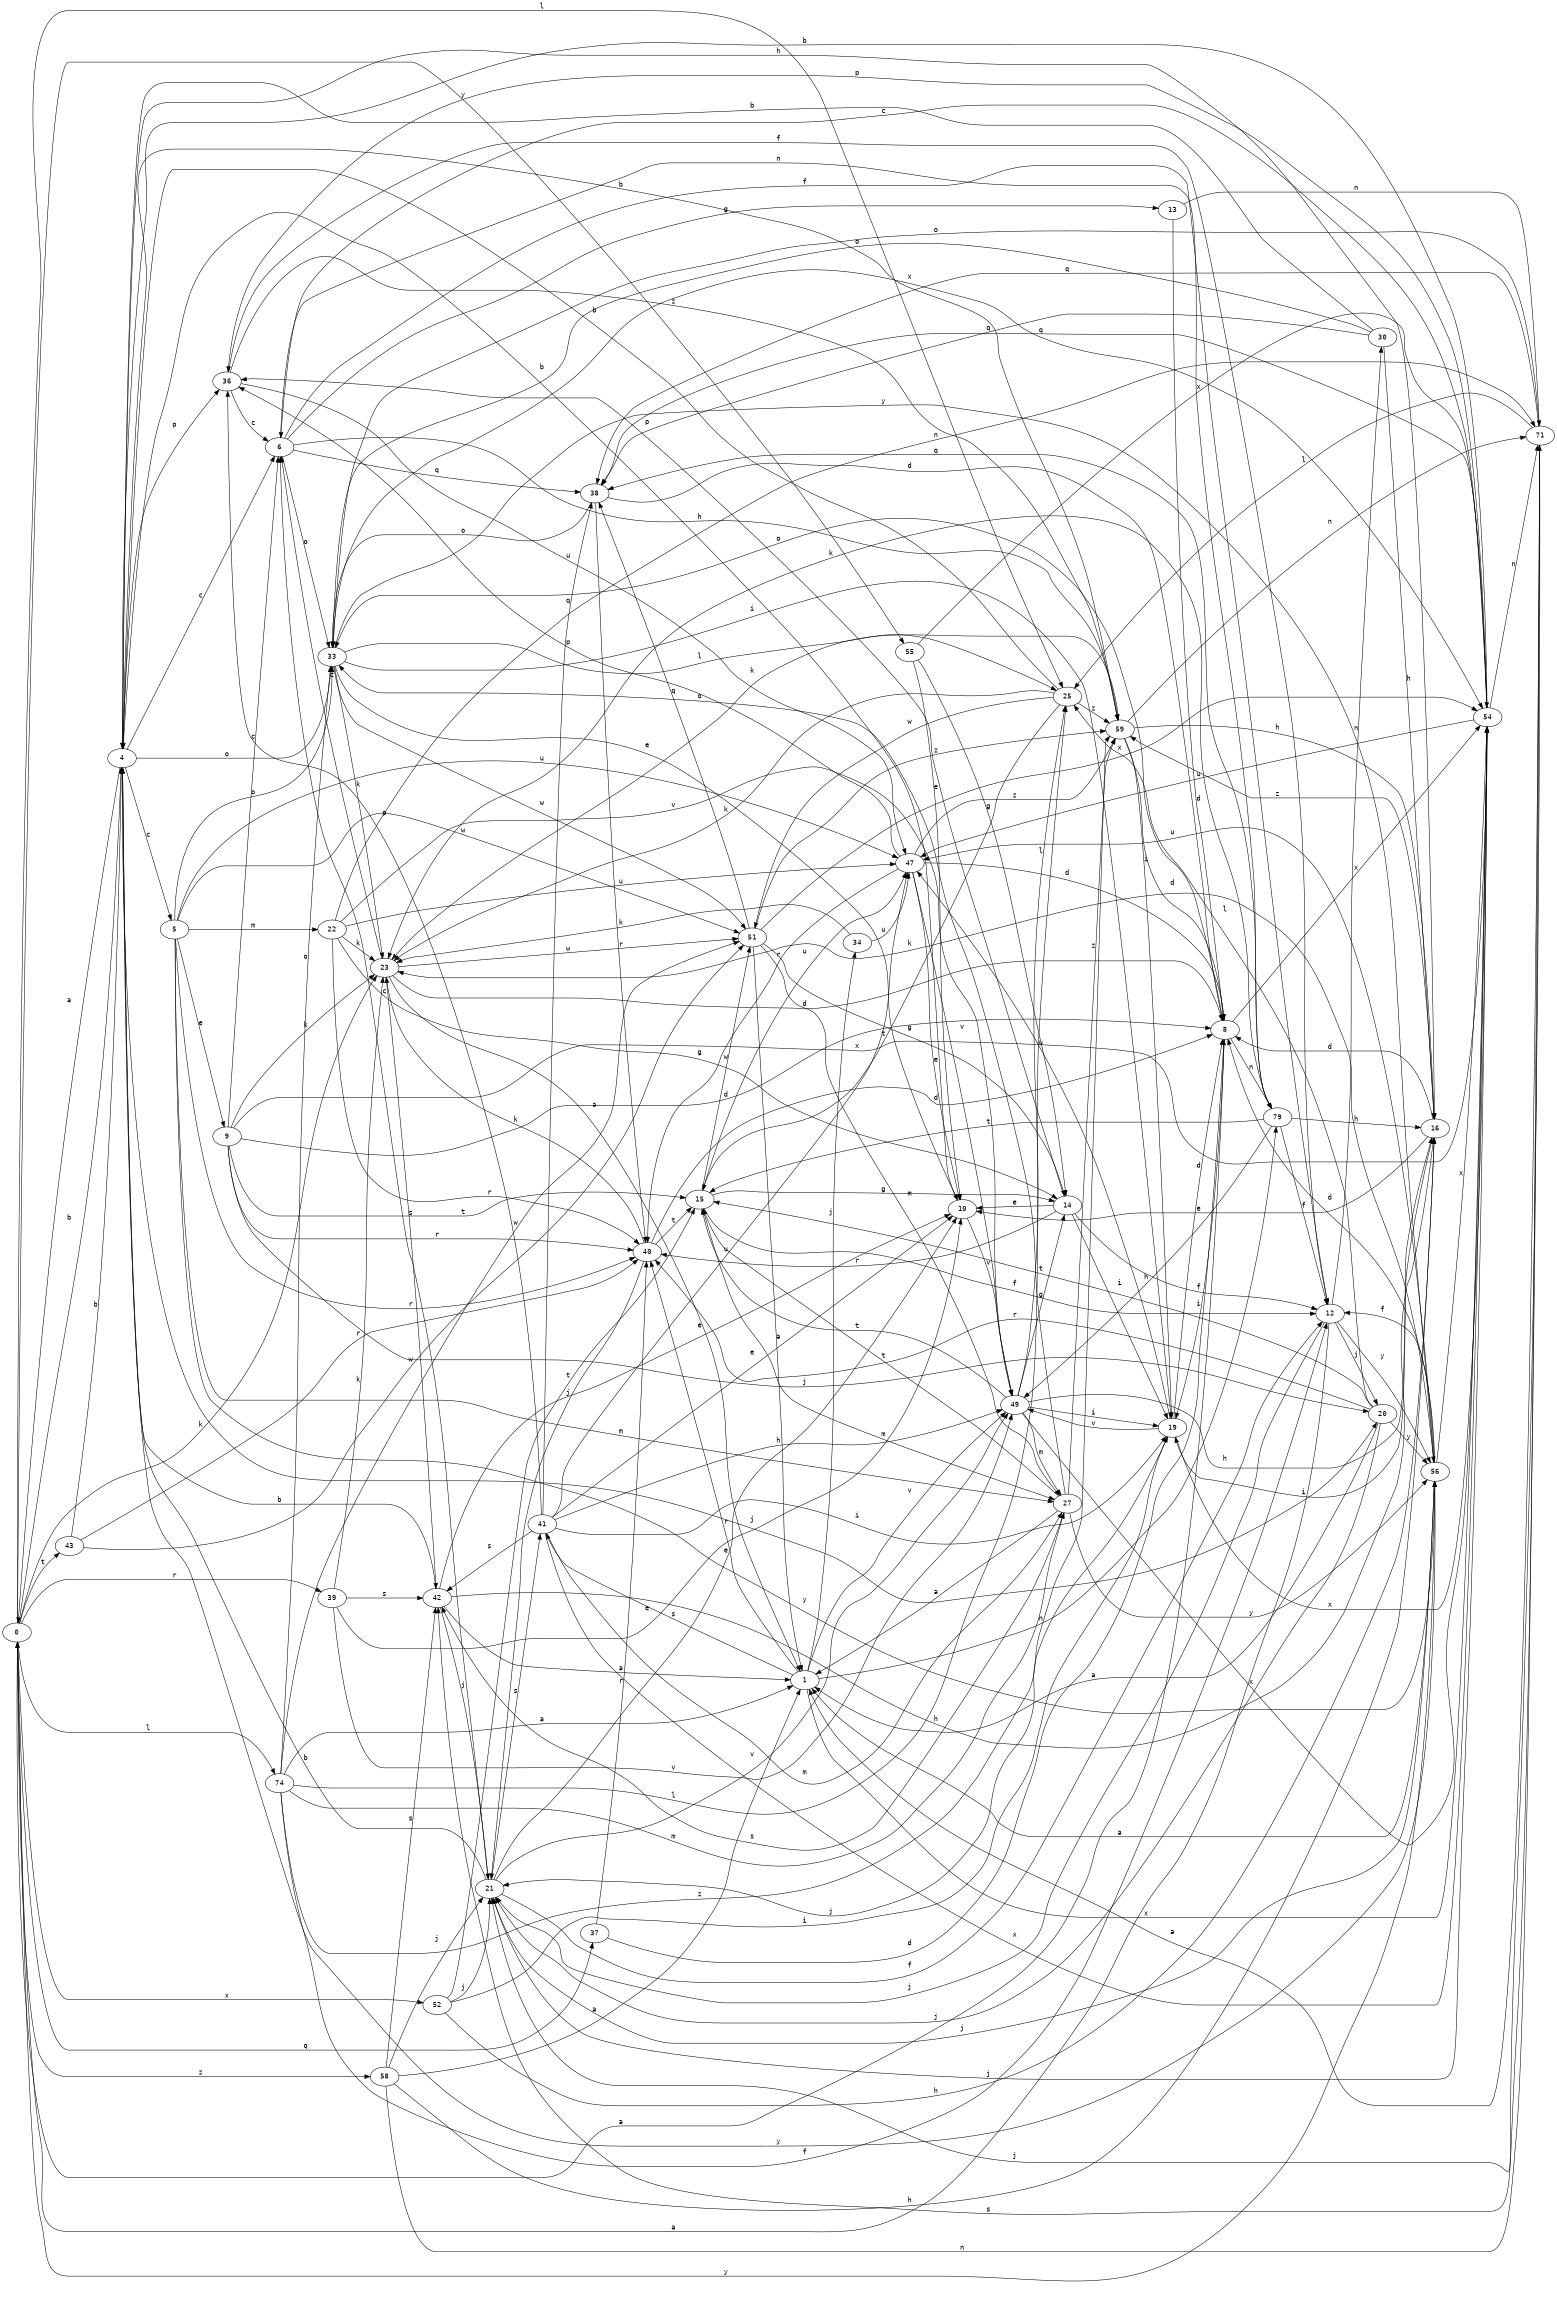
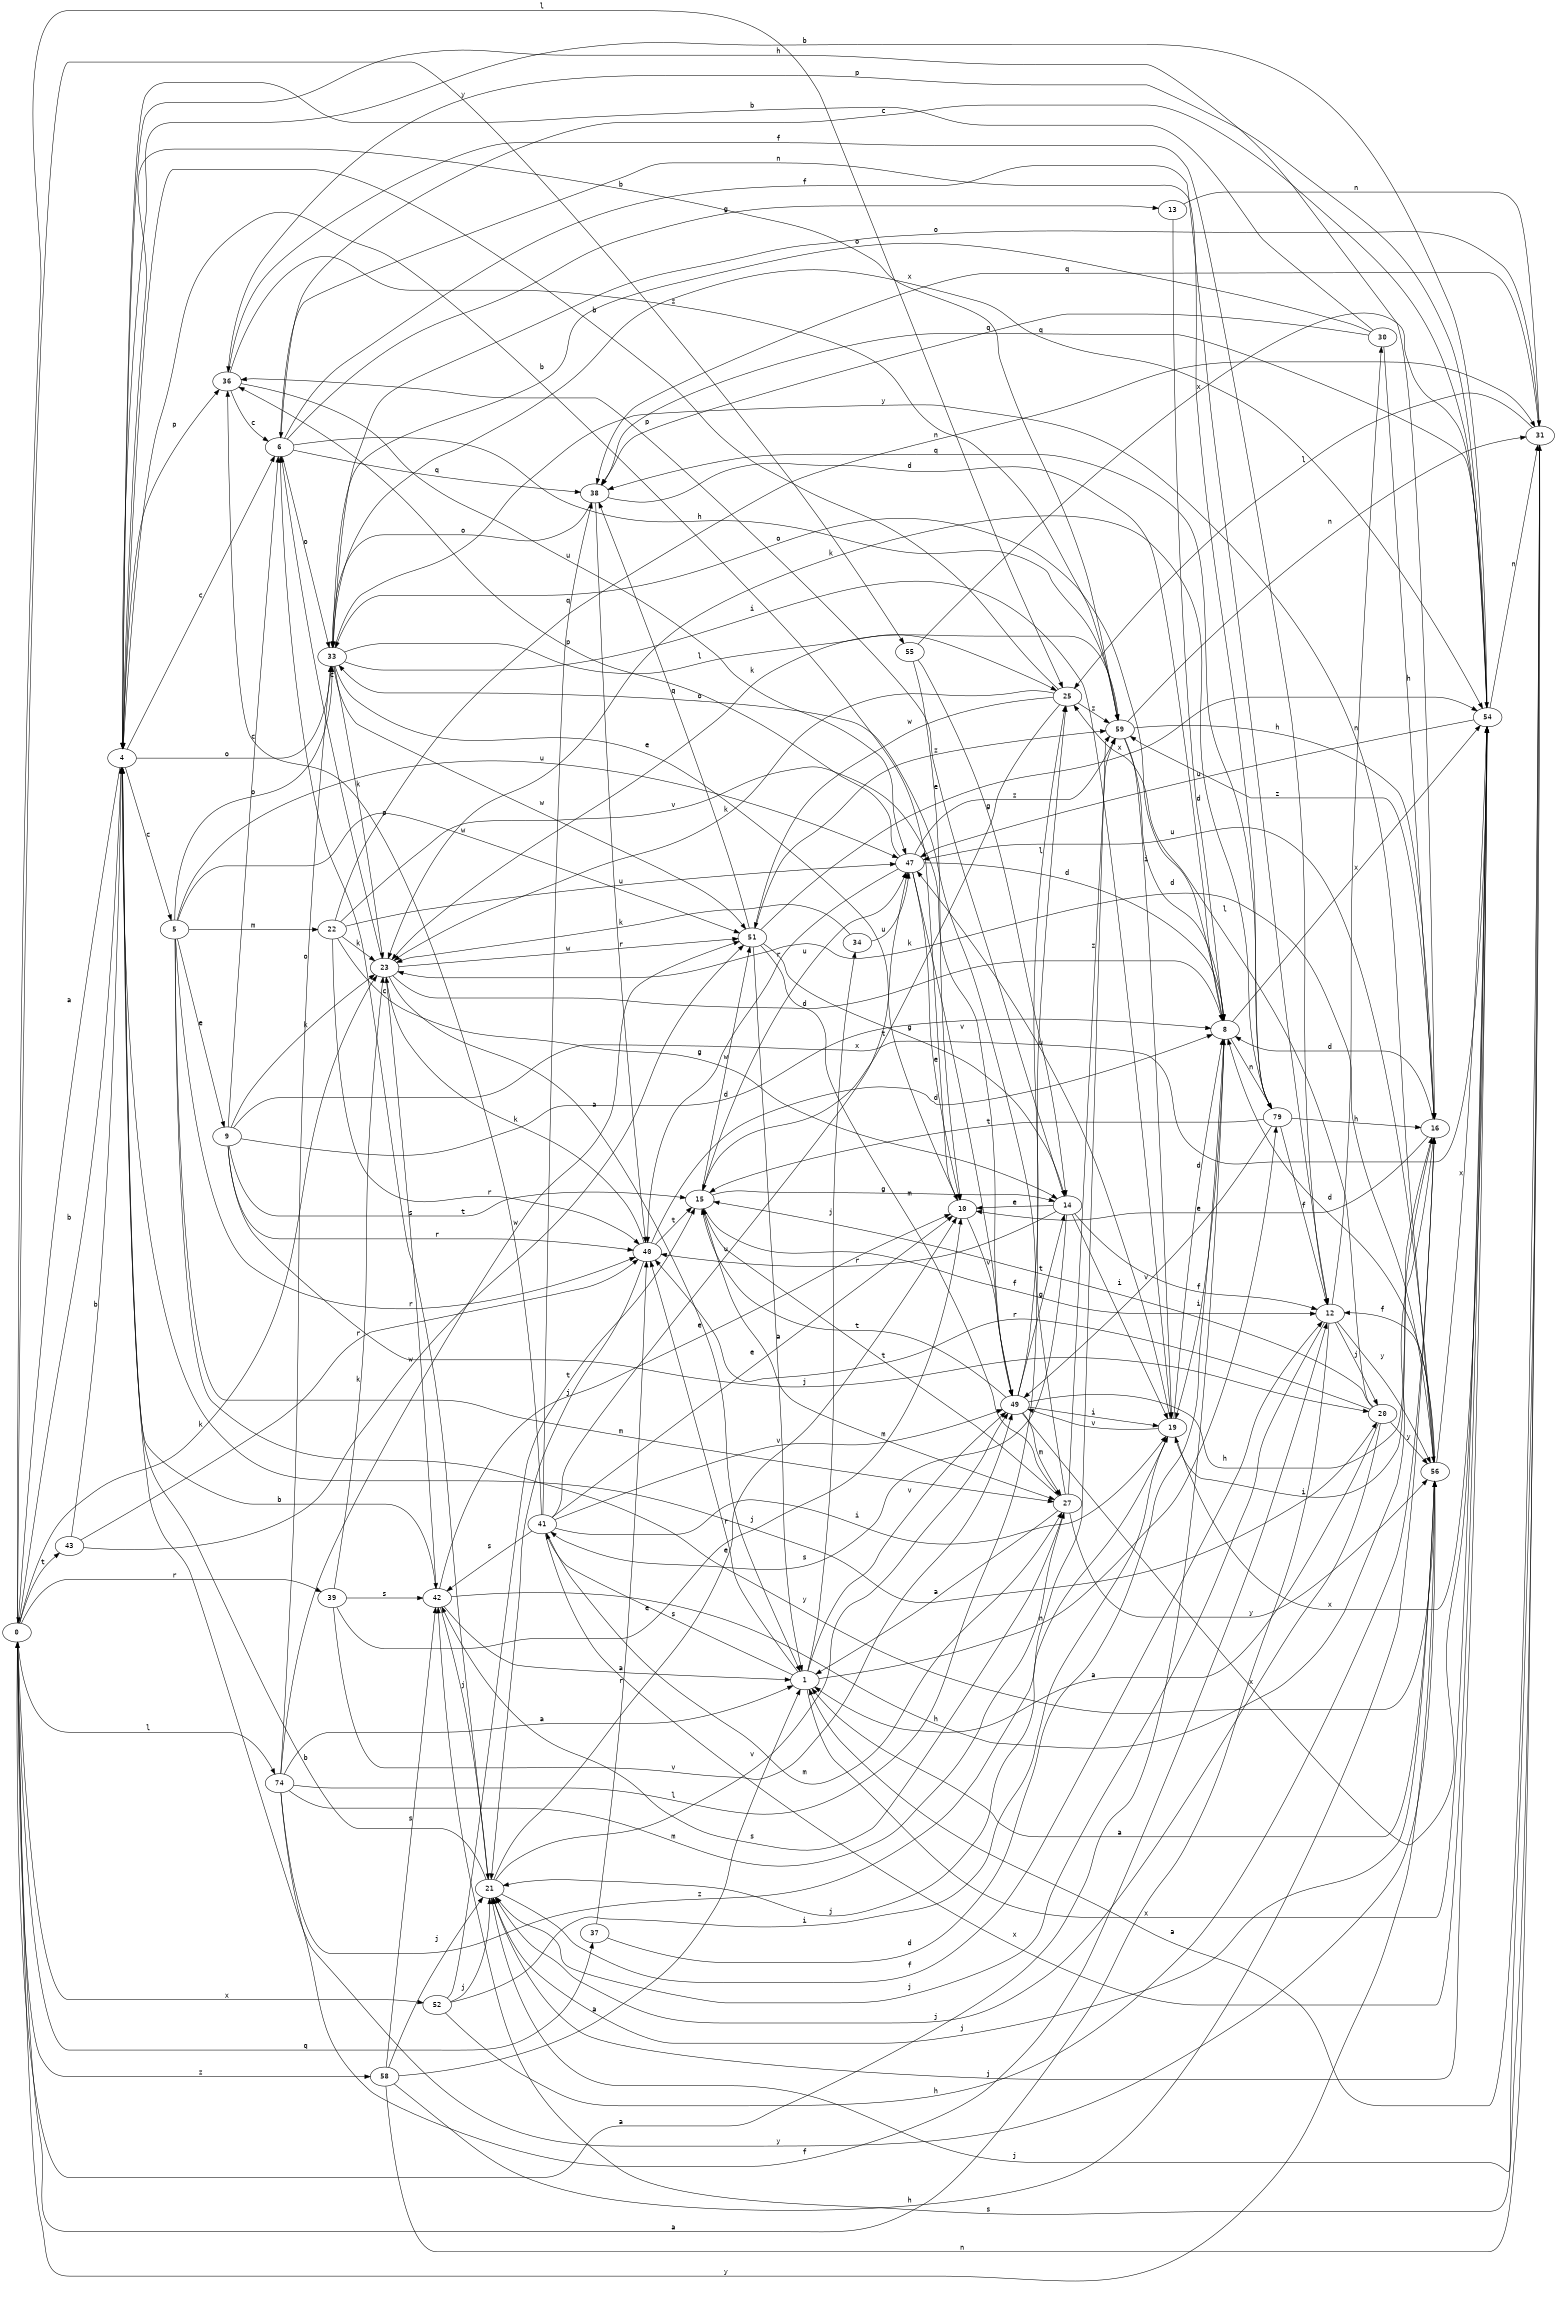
node "71": label "71" -> "31"
edge "79" -> "49": label "h" -> "v"
edge "41" -> "49": label "h" -> "v"
edge "21" -> "41": now "14" -> "41"
